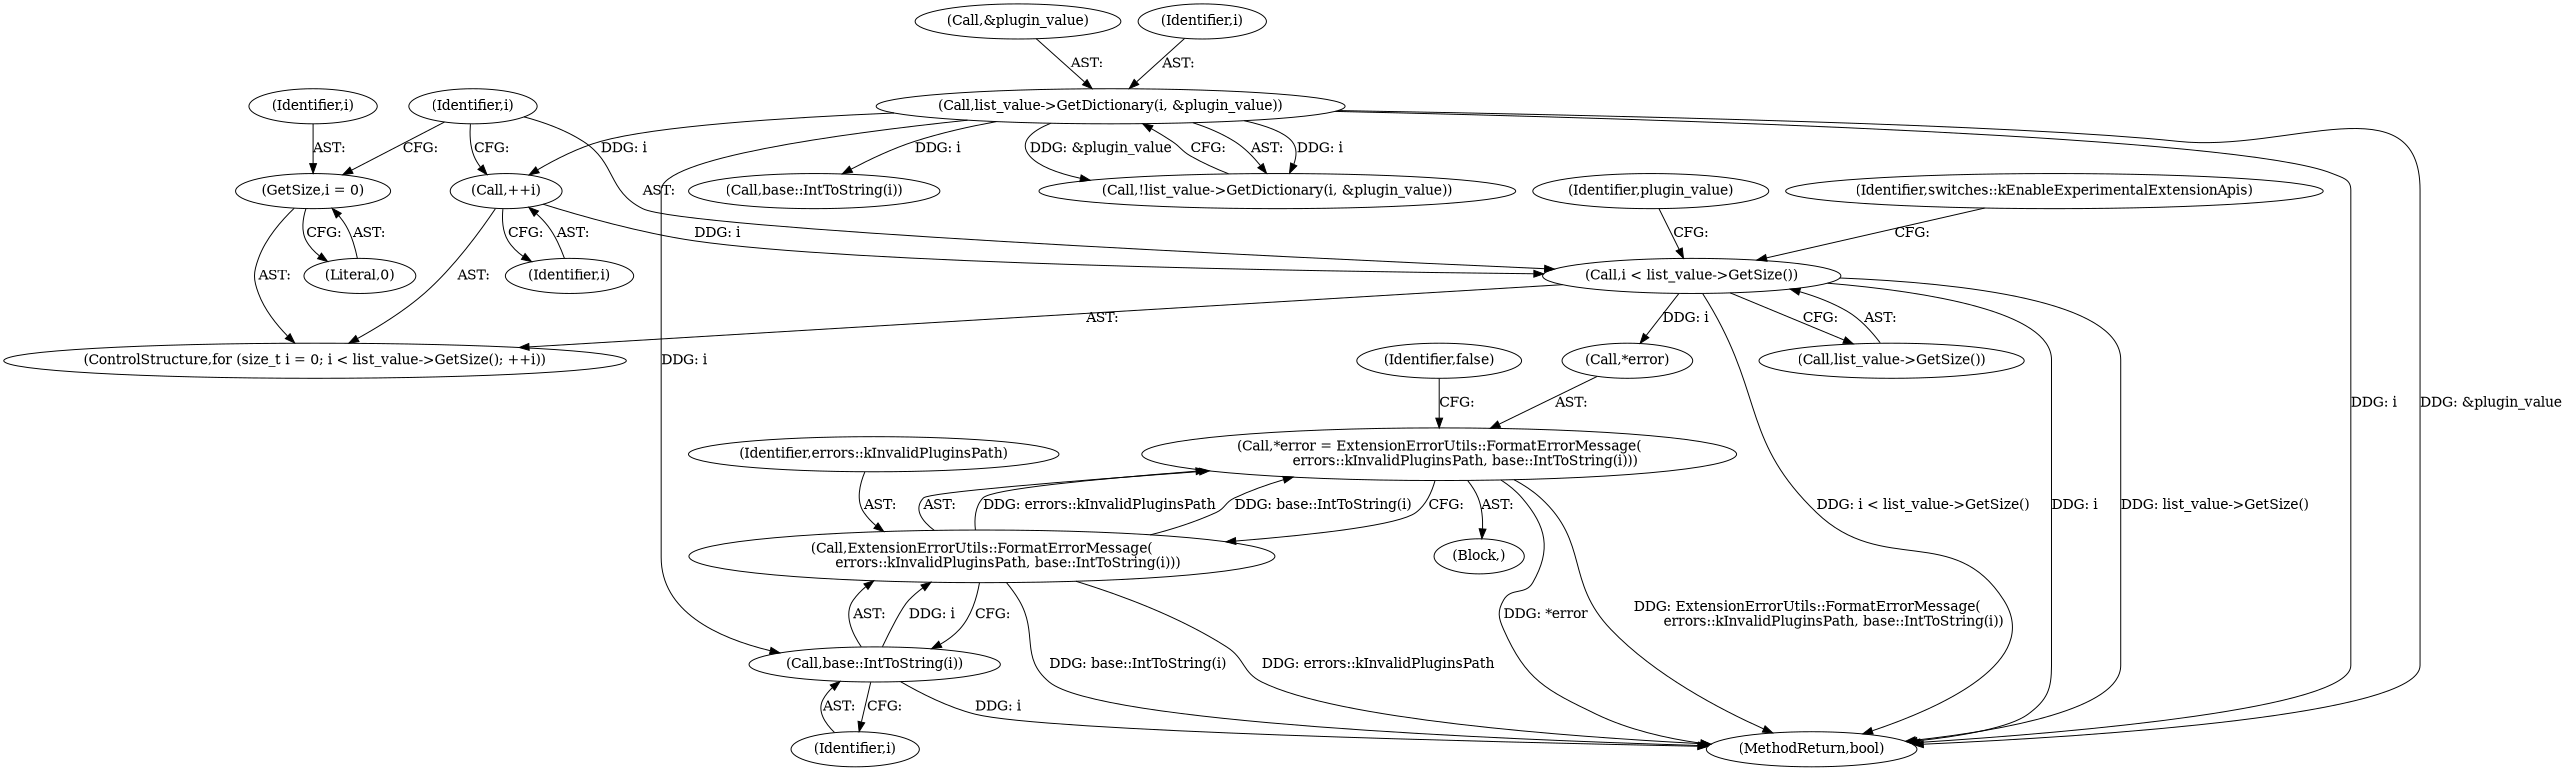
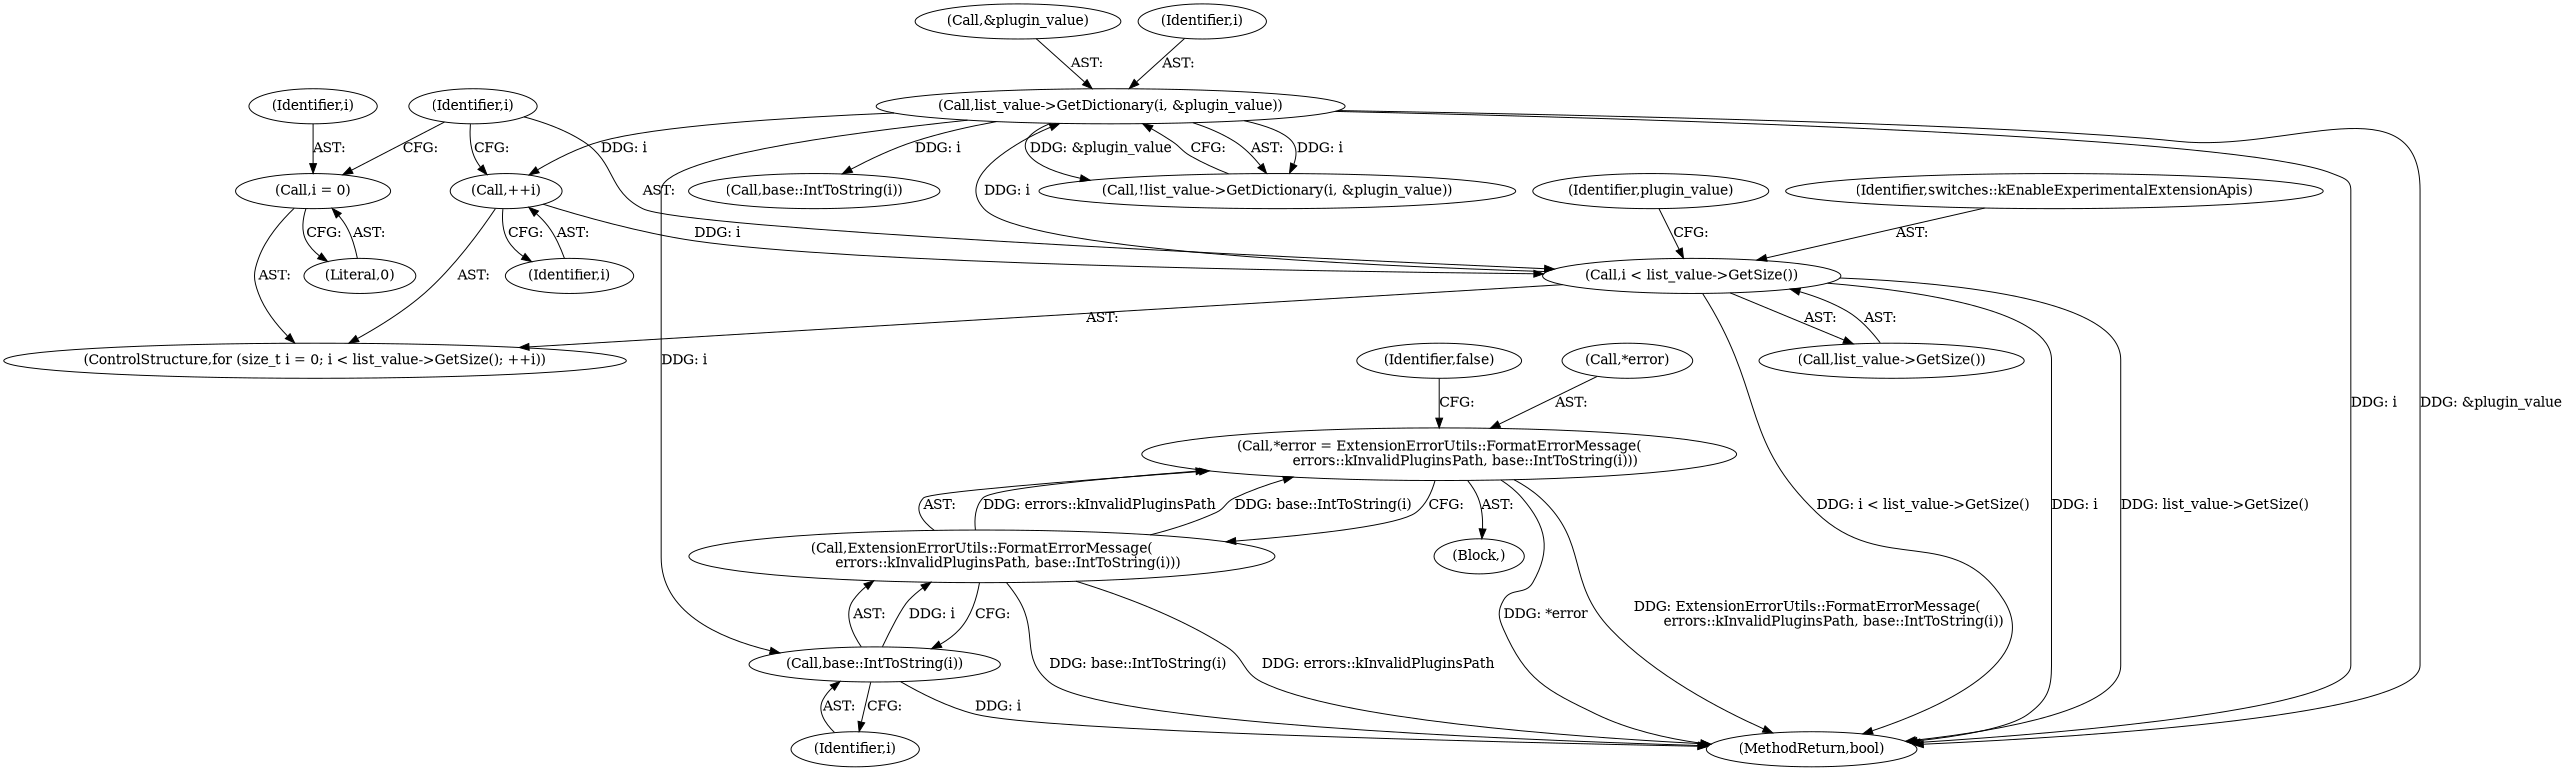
node "(GetSize,i = 0)": label "(GetSize,i = 0)" -> "(Call,i = 0)"
edge "(Identifier,switches::kEnableExperimentalExtensionApis)" -> "(Call,i < list_value->GetSize())": label "CFG: " -> "AST: "
edge "(Call,i < list_value->GetSize())" -> "(Call,*error)": now "(Call,i < list_value->GetSize())" -> "(Call,list_value->GetDictionary(i, &plugin_value))"
edge "(Call,i < list_value->GetSize())" -> "(Call,list_value->GetSize())": label "CFG: " -> "AST: "
node "(Identifier,errors::kInvalidPluginsPath)": removed
